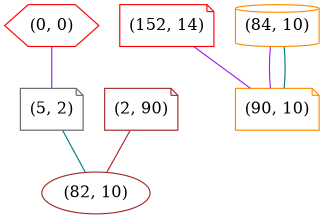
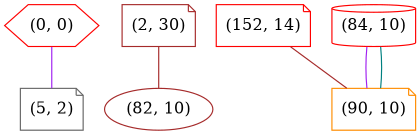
node "(84, 10)": color darkorange -> red
edge "(152, 14)" -- "(90, 10)": color purple -> brown
node "(2, 90)": label "(2, 90)" -> "(2, 30)"
edge "(5, 2)" -- "(82, 10)": removed
